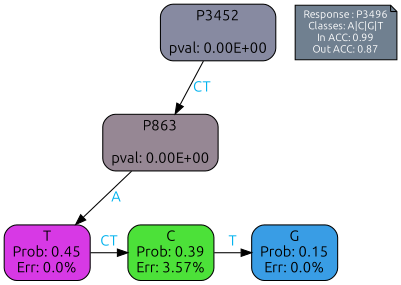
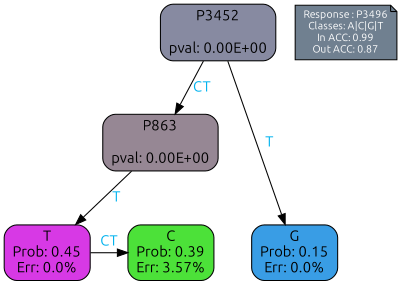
edge "P863 pval: 0.00E+00" -> "T Prob: 0.45 Err: 0.0%": label "A" -> "T"
edge "C Prob: 0.39 Err: 3.57%" -> "G Prob: 0.15 Err: 0.0%": now "P3452 pval: 0.00E+00" -> "G Prob: 0.15 Err: 0.0%"
